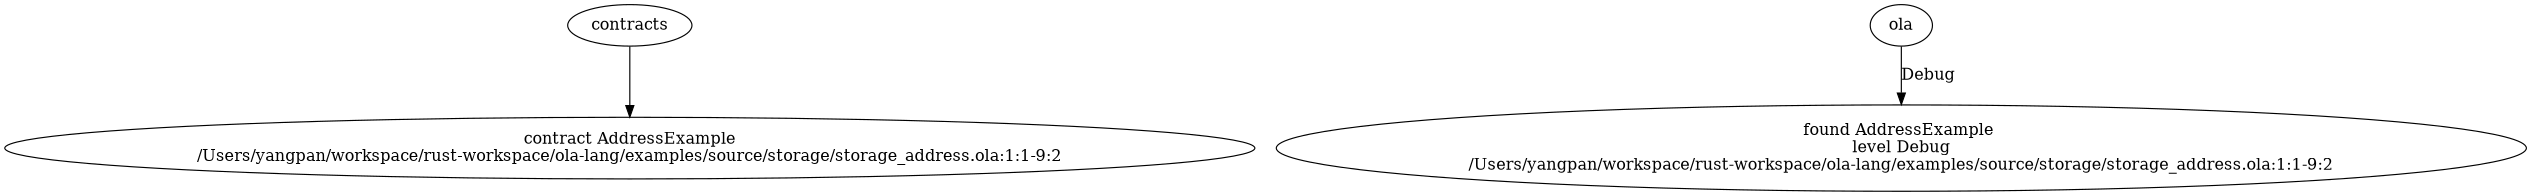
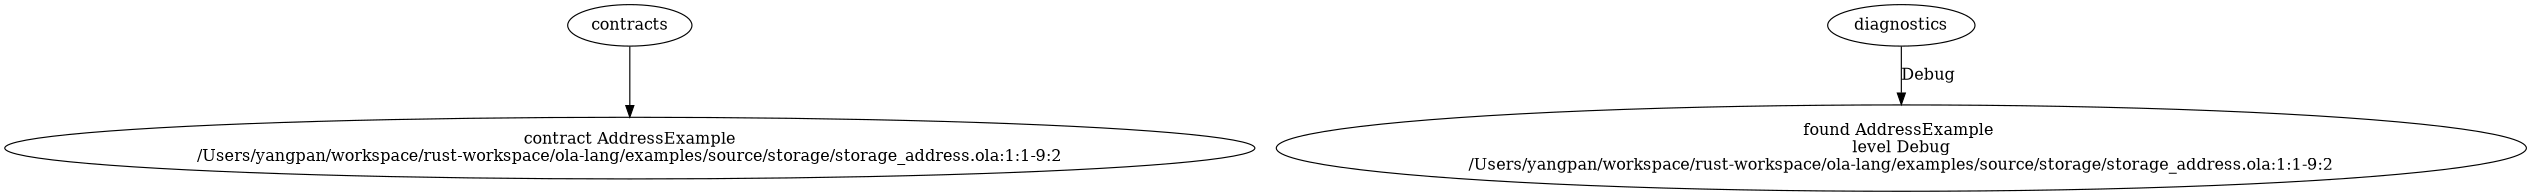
node "ola": label "ola" -> "diagnostics"
